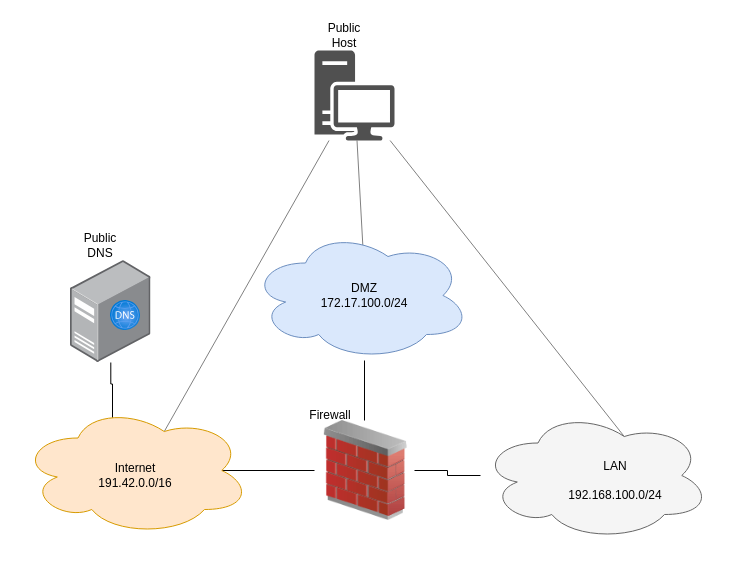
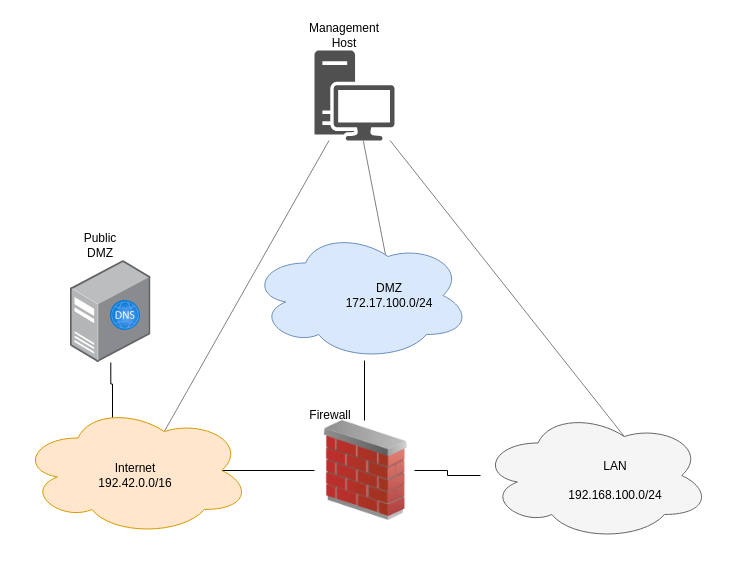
node "Public Host": label "Public Host" -> "Management Host"
node "Public DNS": label "Public DNS" -> "Public DMZ"
node "DMZ 172.17.100.0/24": moved (365, 296) -> (390, 296)
node "Internet 191.42.0.0/16": label "Internet 191.42.0.0/16" -> "Internet 192.42.0.0/16"
